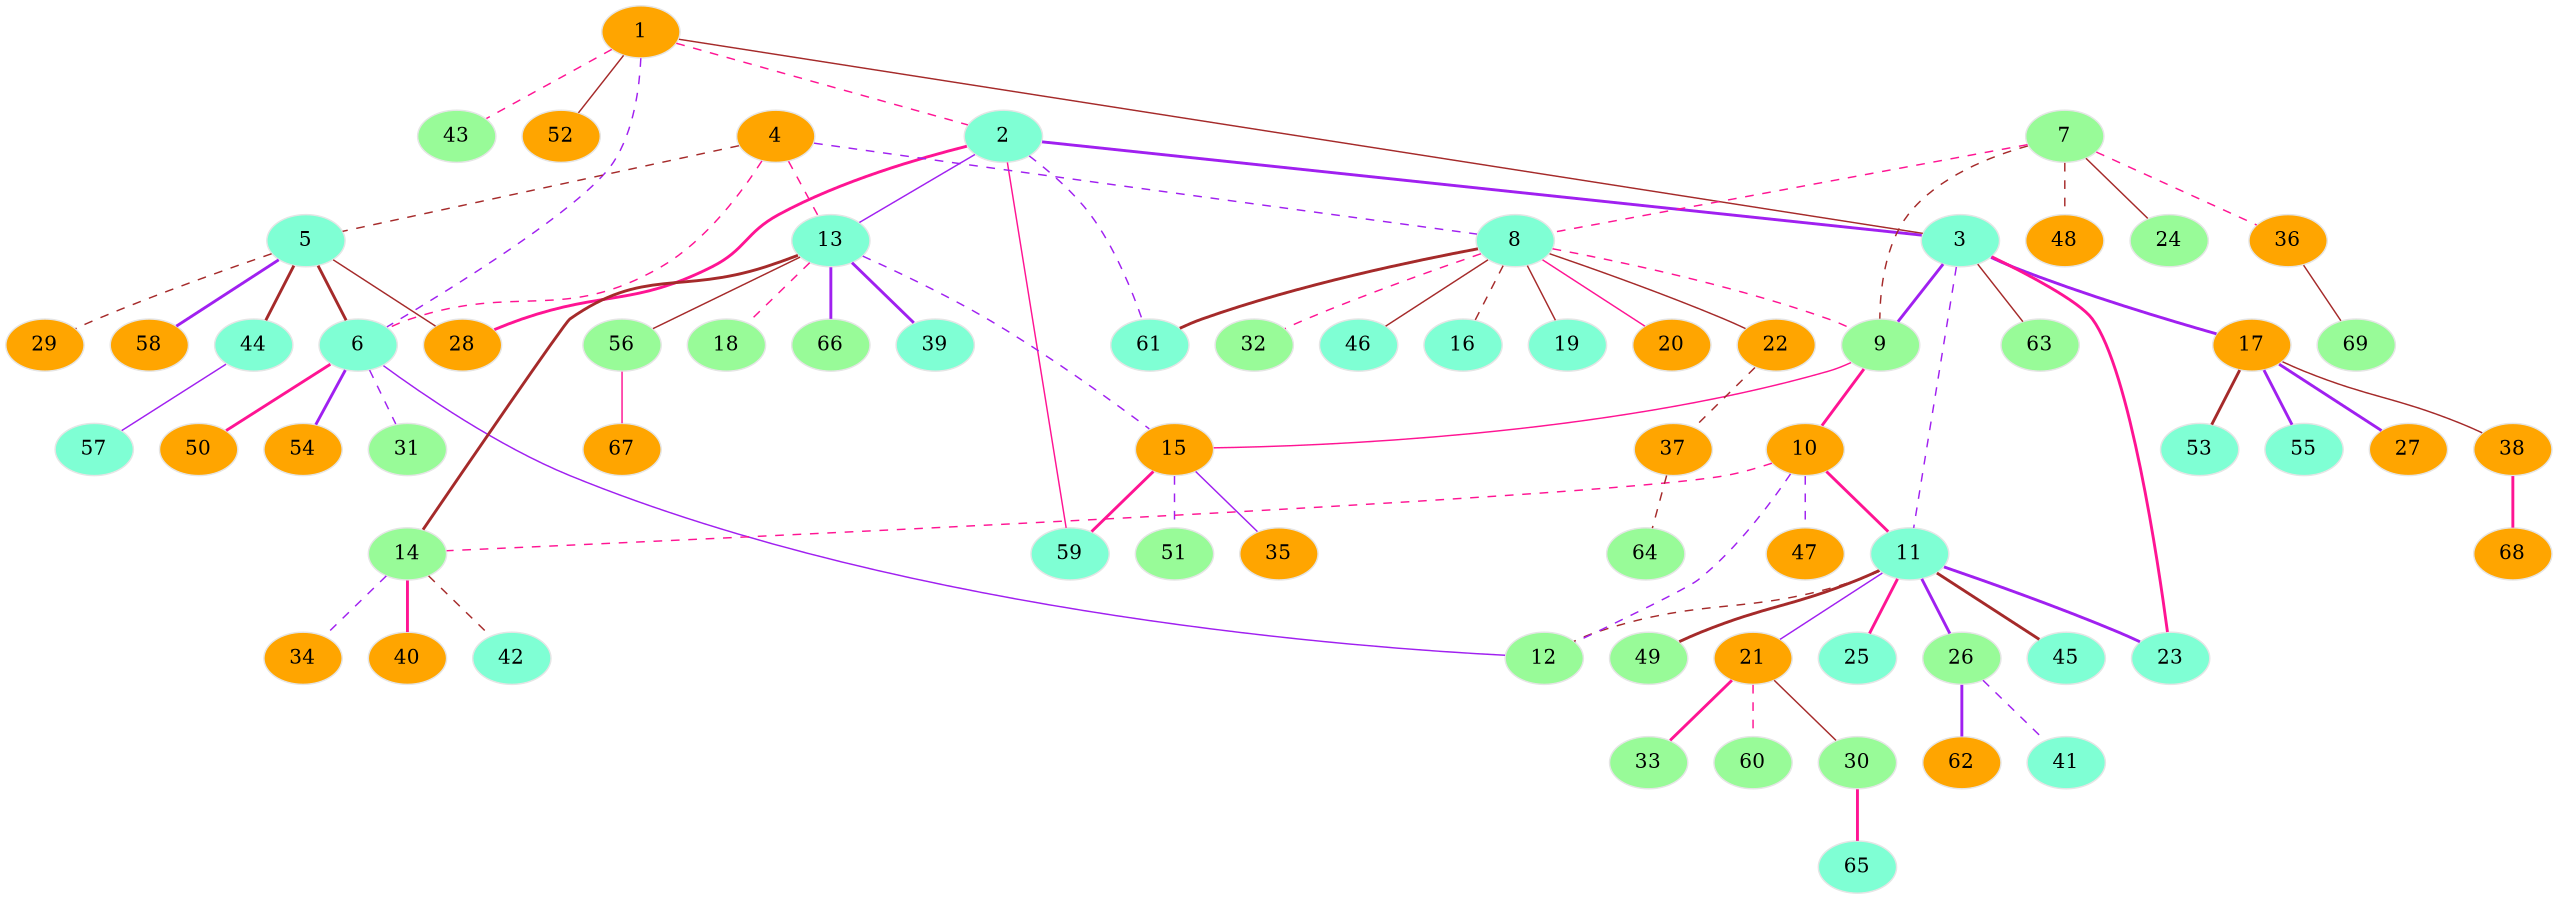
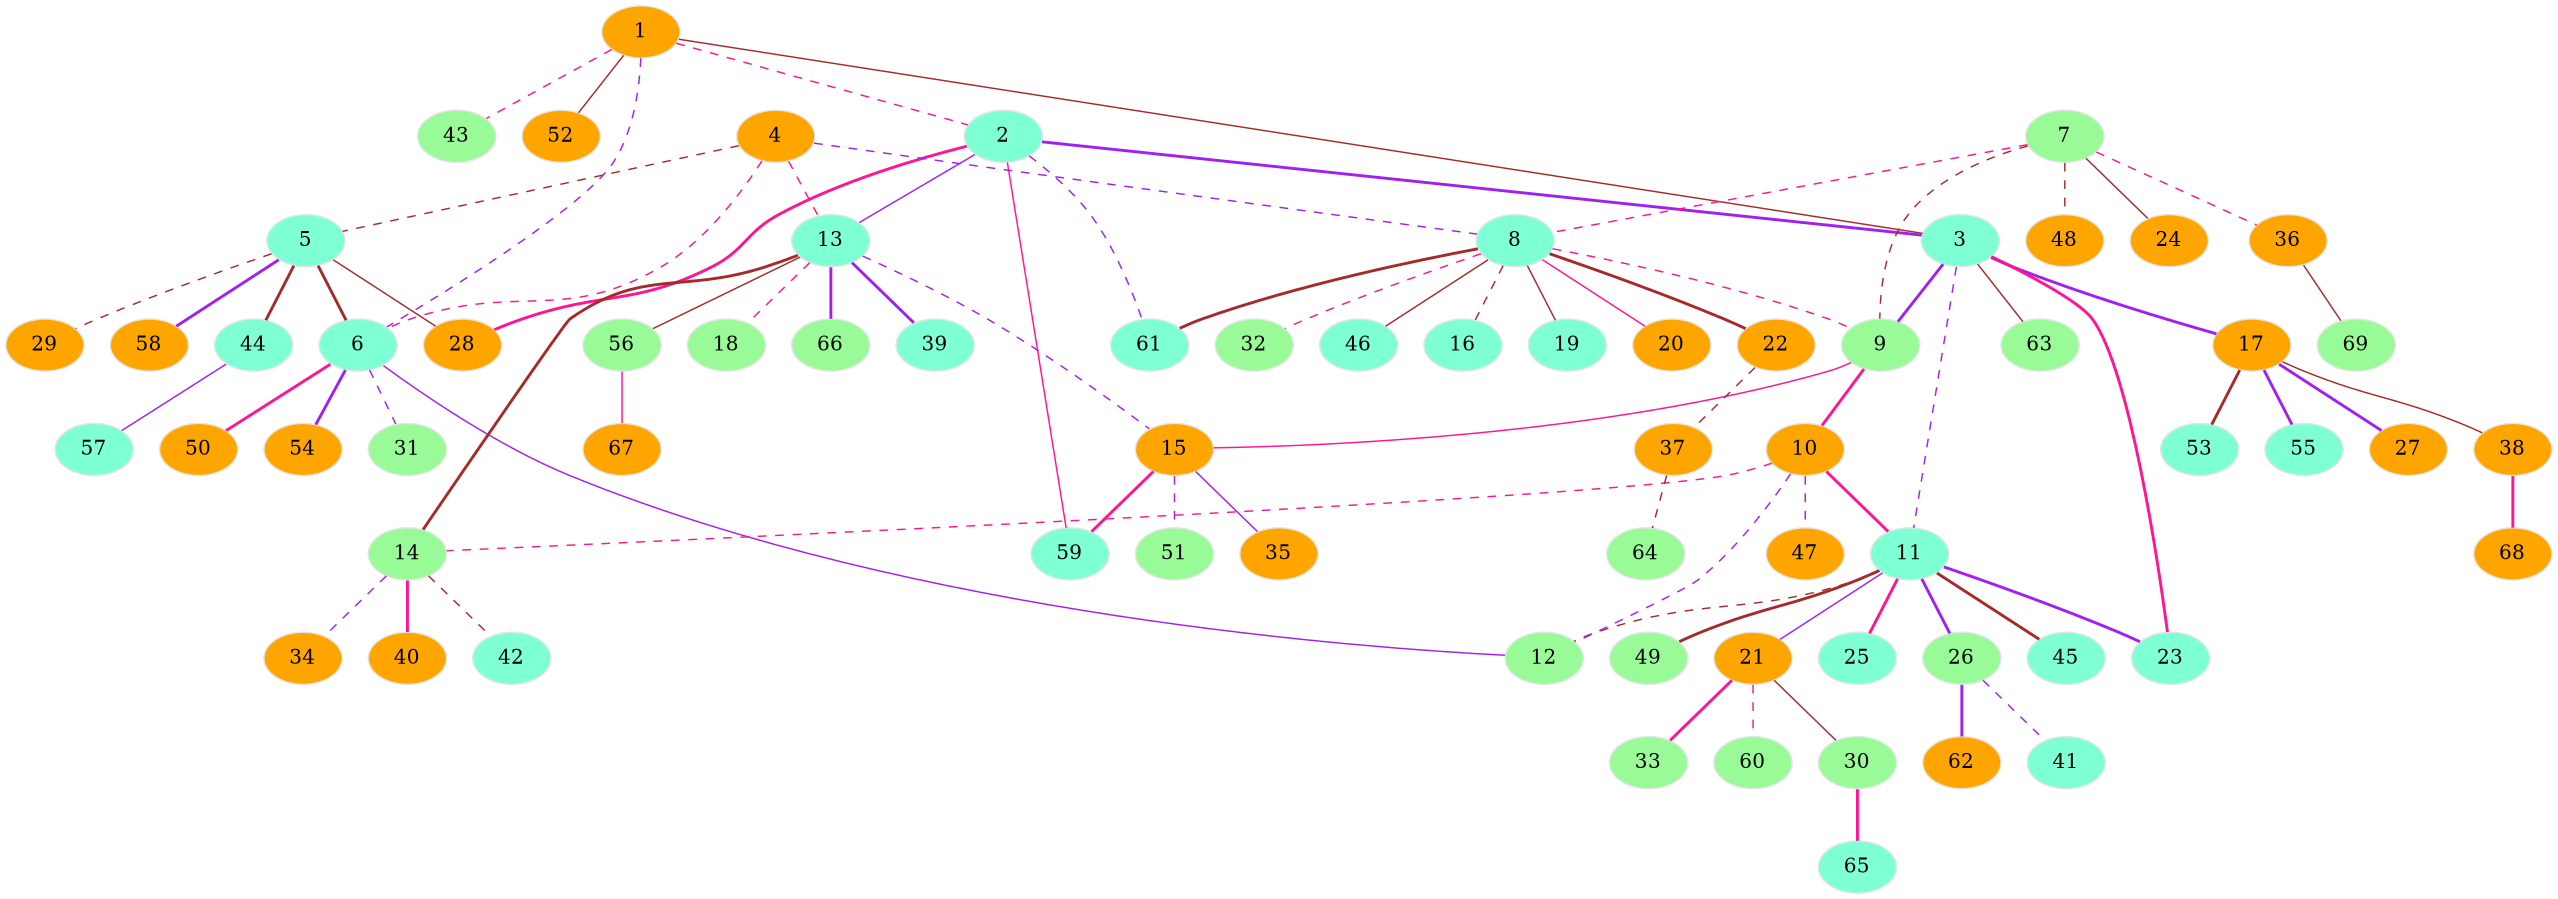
node "24": fillcolor palegreen -> orange
edge "8" -- "22": style solid -> bold
